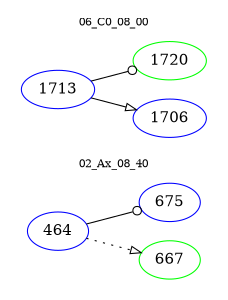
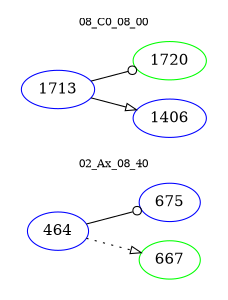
cluster "06_C0_08_00": label "06_C0_08_00" -> "08_C0_08_00"
node "1706": label "1706" -> "1406"
